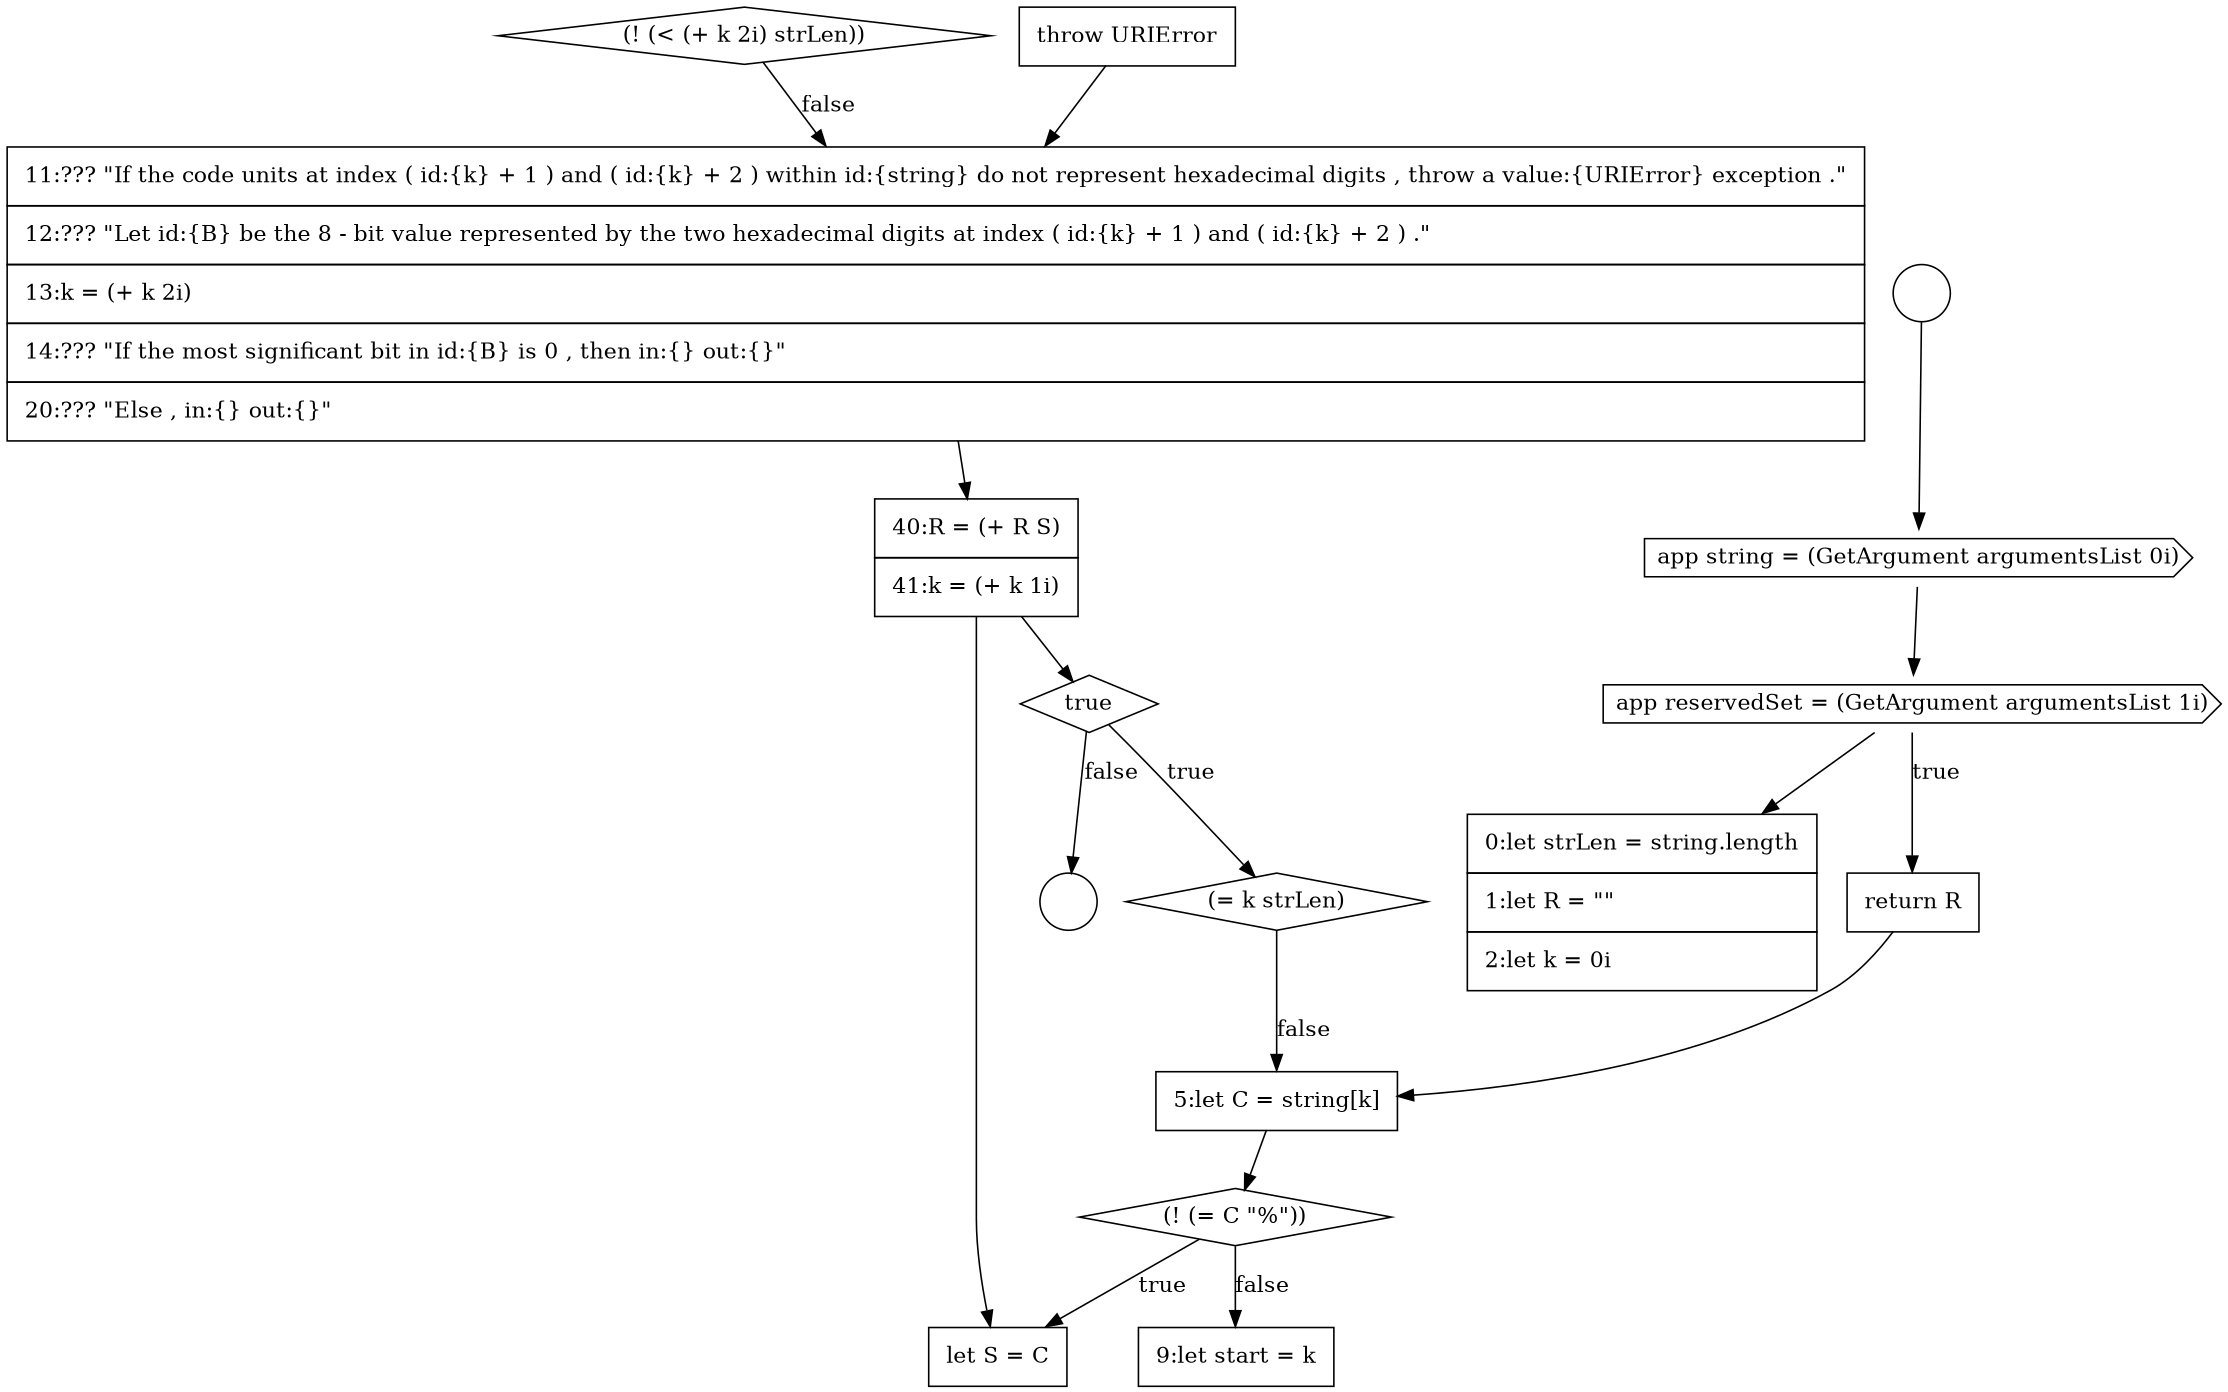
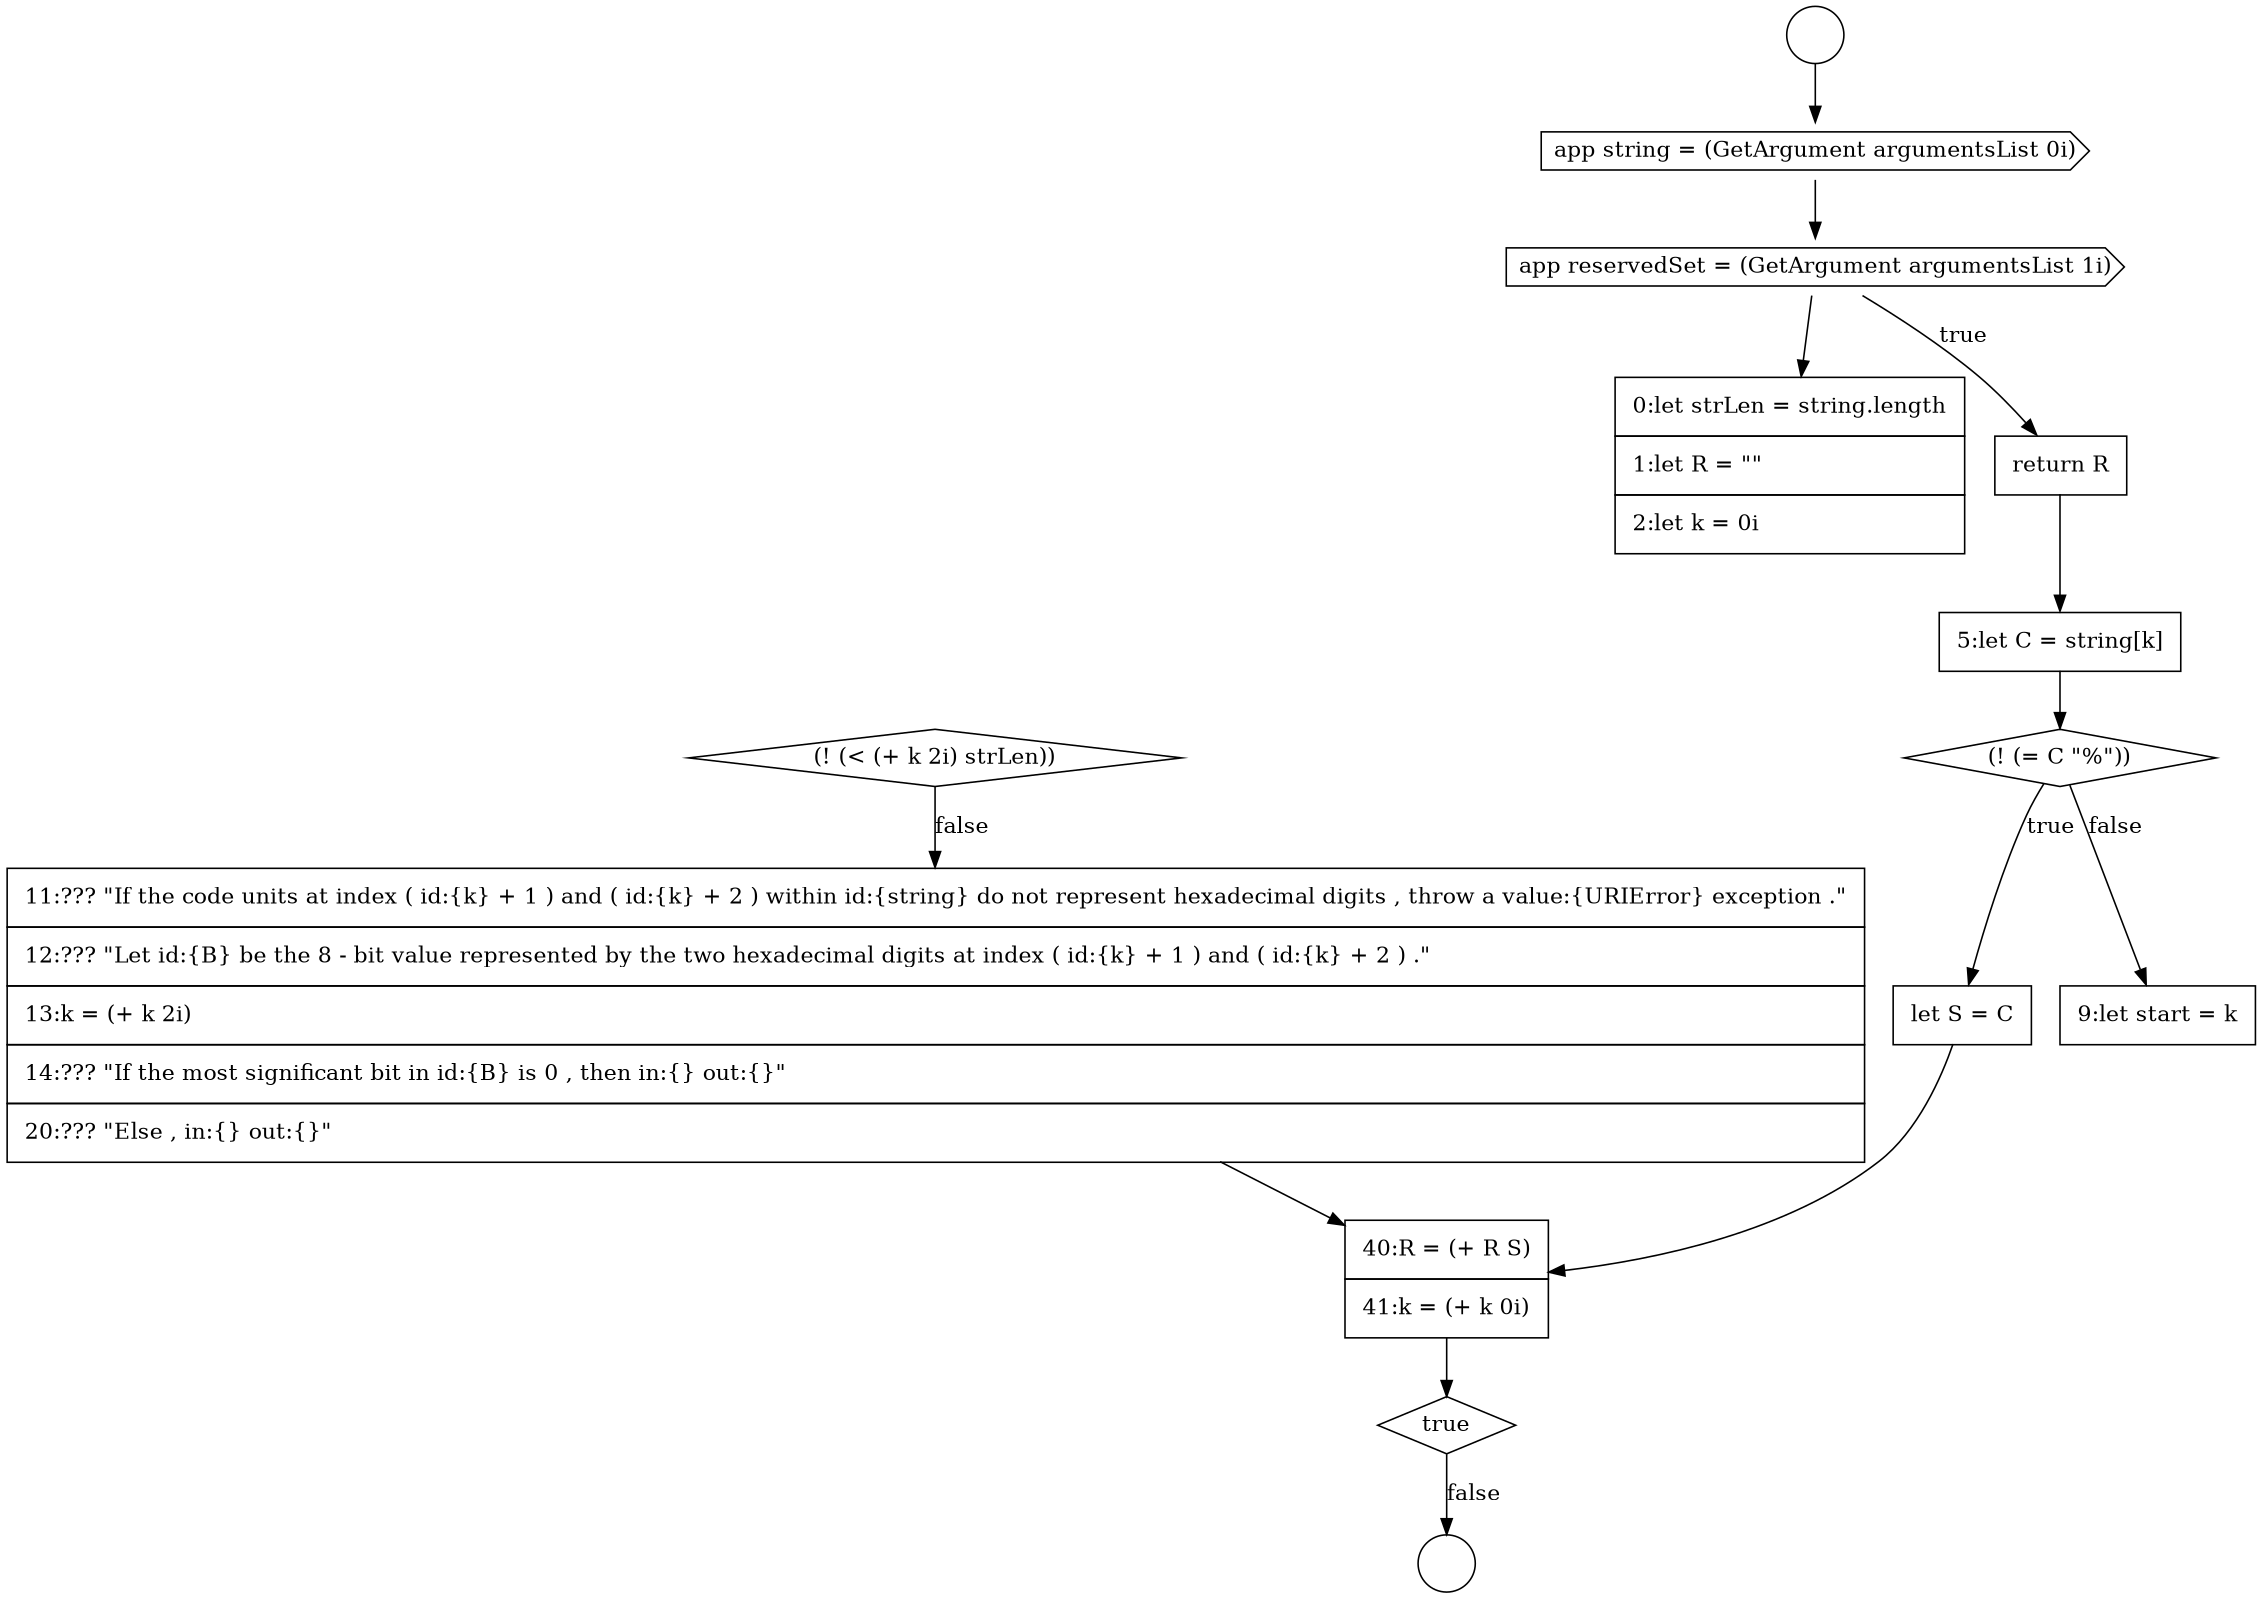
node "throw URIError": removed
node "40:R = (+ R S)": text "41:k = (+ k 1i)" -> "41:k = (+ k 0i)"
node "(= k strLen)": removed
edge "40:R = (+ R S)" -> "let S = C": reversed
